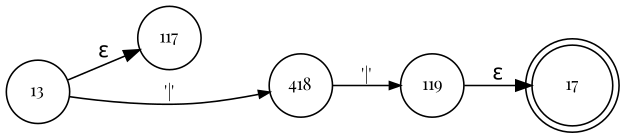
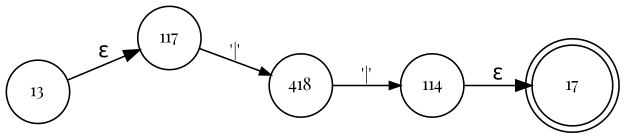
node "119": label "119" -> "114"
edge "13" -> "418": now "117" -> "418"
